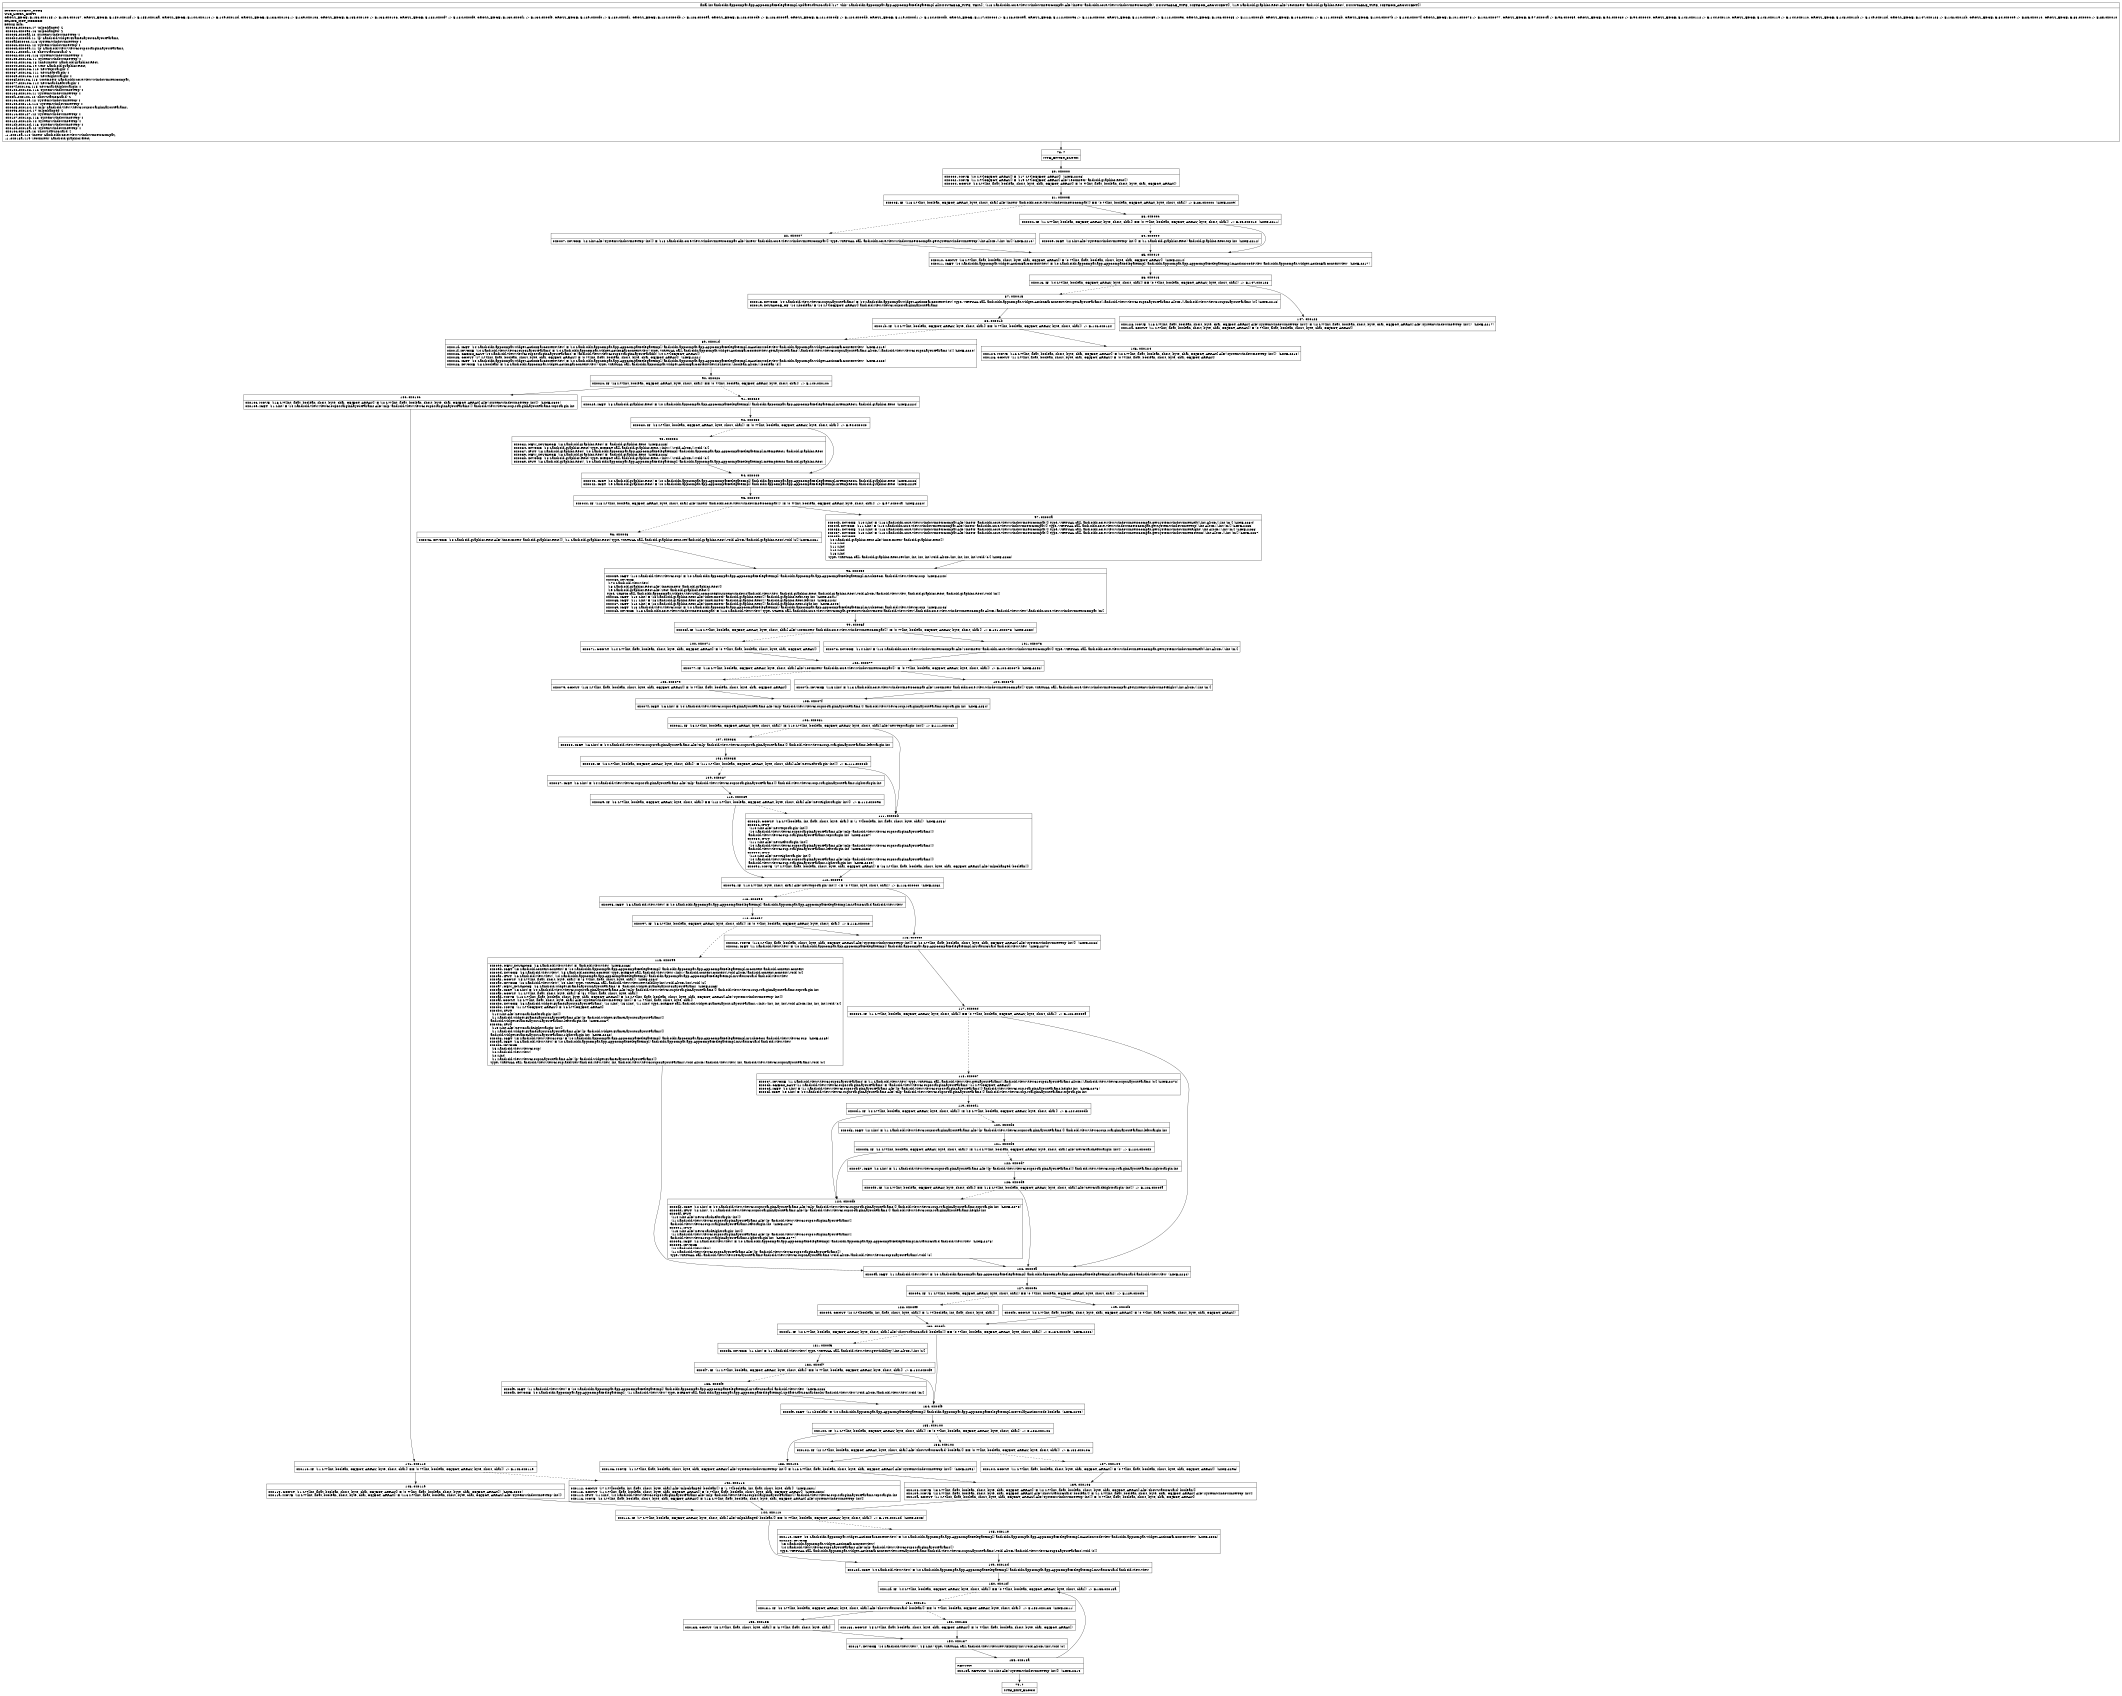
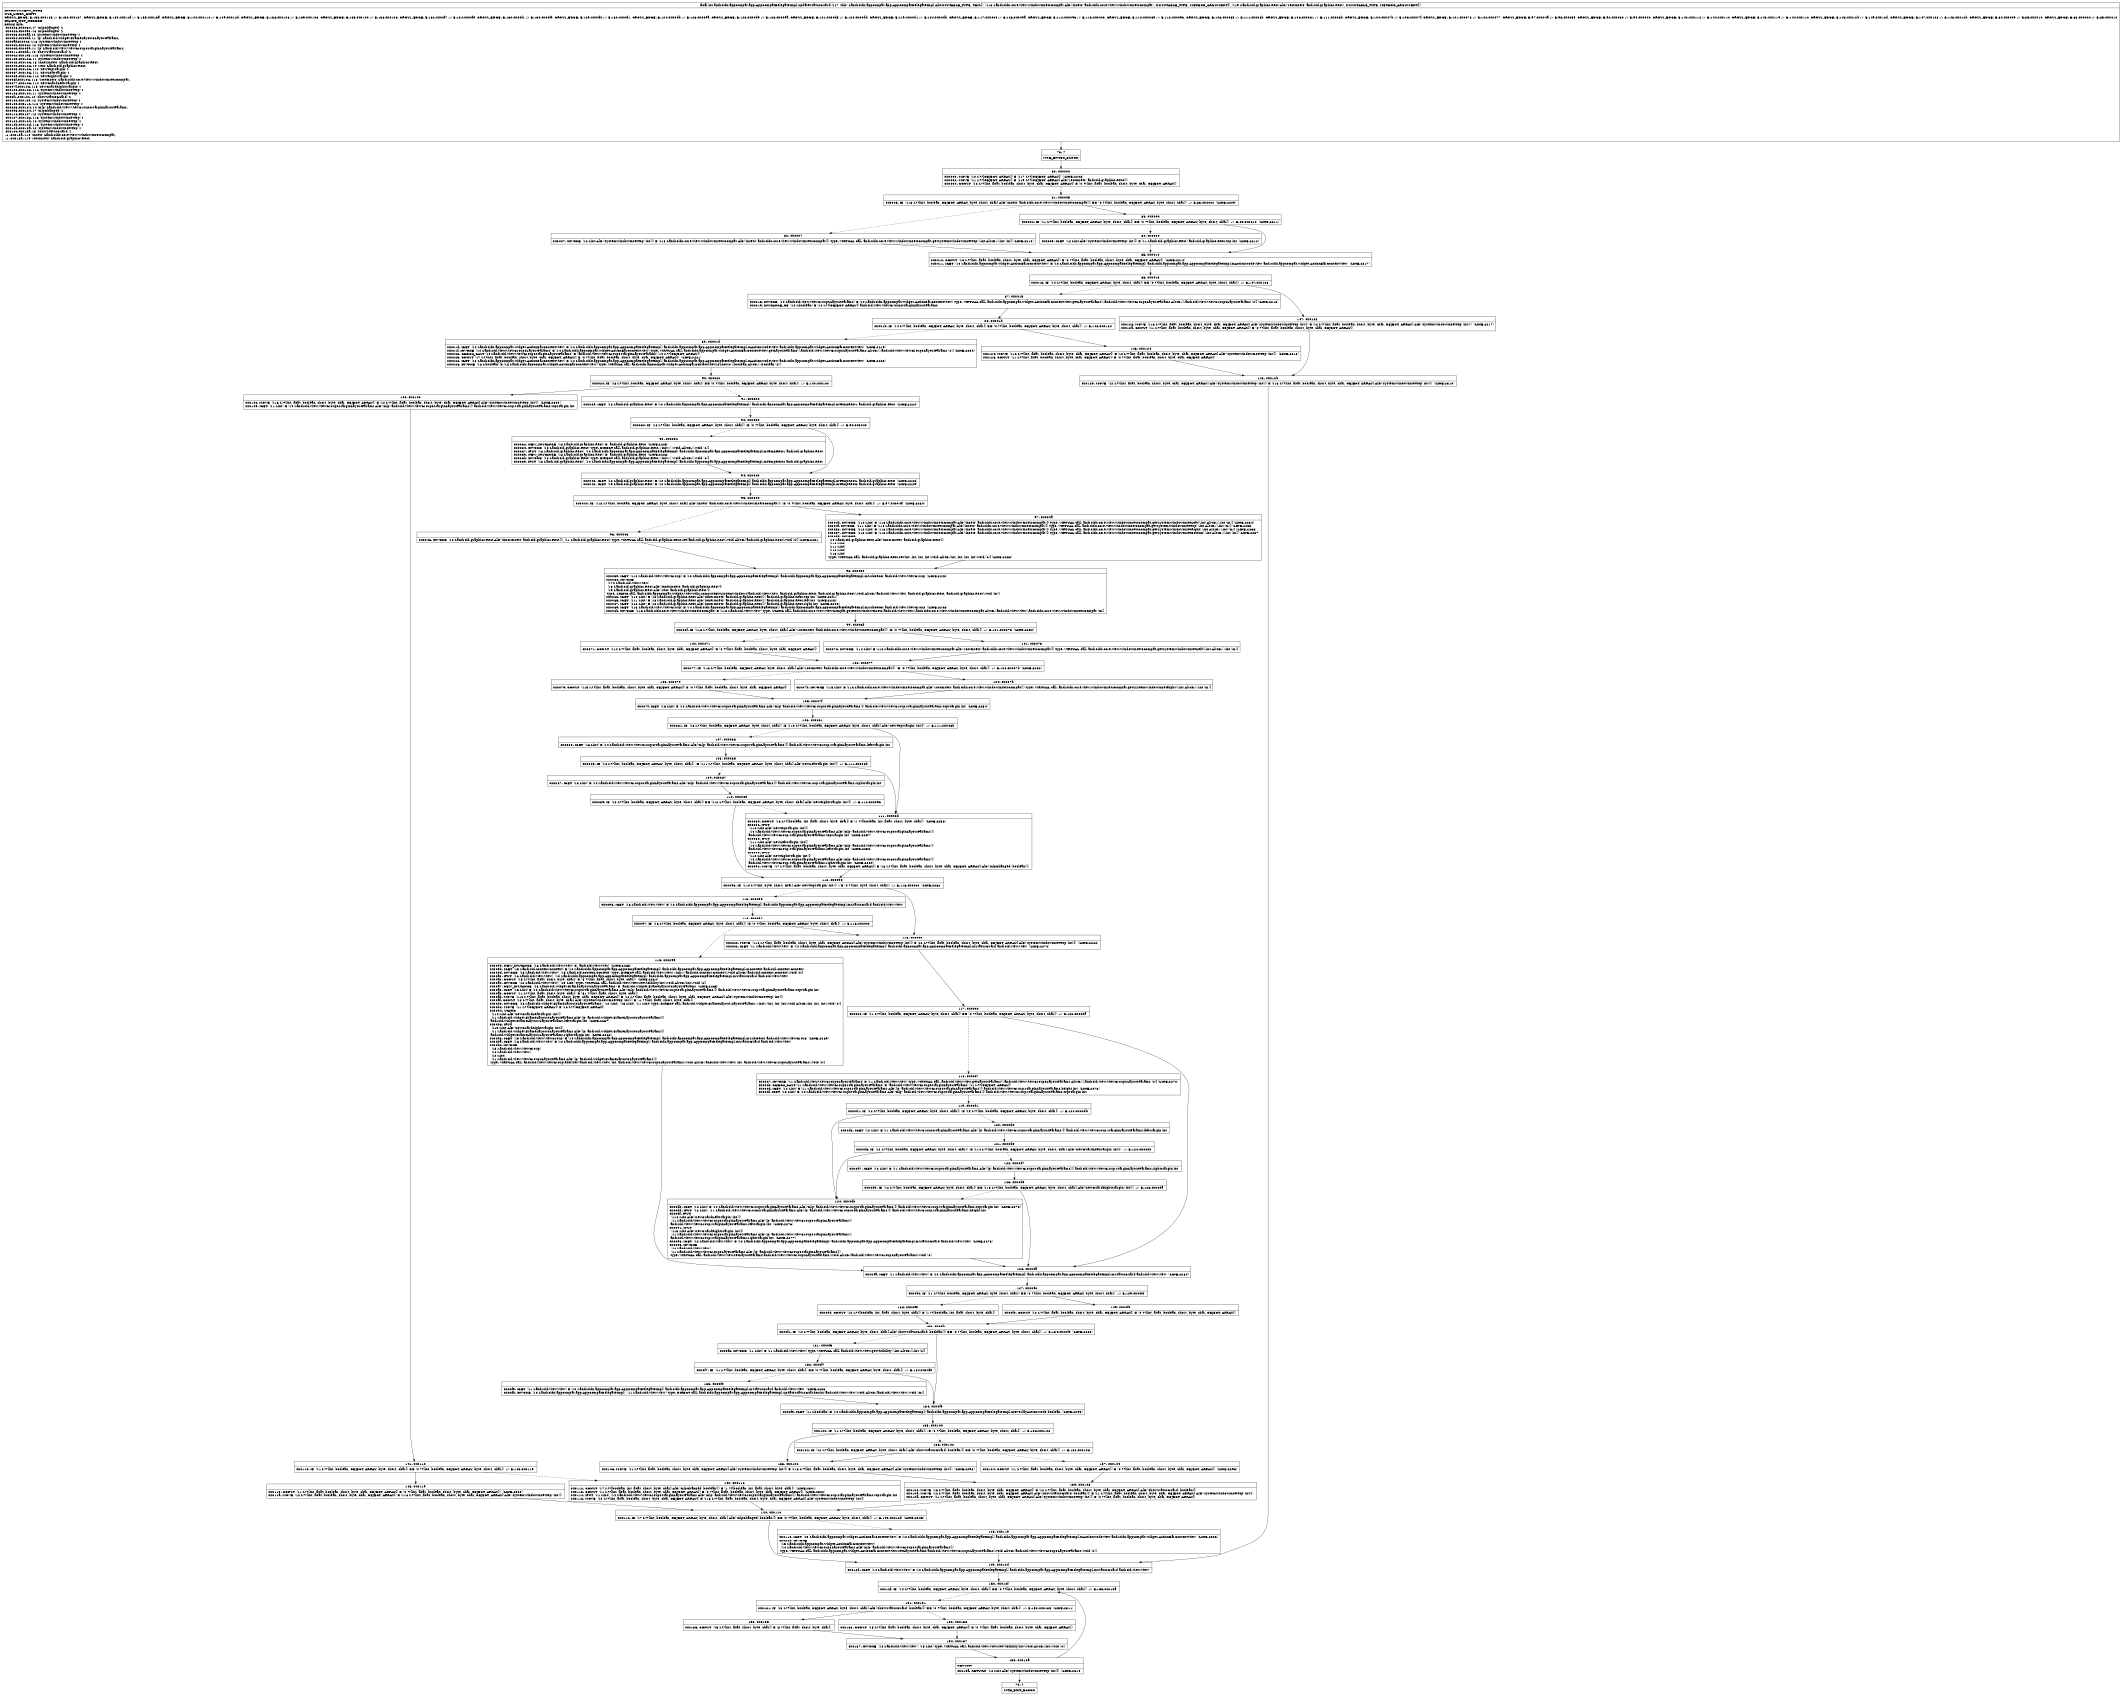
node "148: 0x012b": added
edge "105: 0x007f" -> "106: 0x0081": added
node "115: 0x0099": text "0x00b4: IPUT" -> "0x00b4: STATIC"
